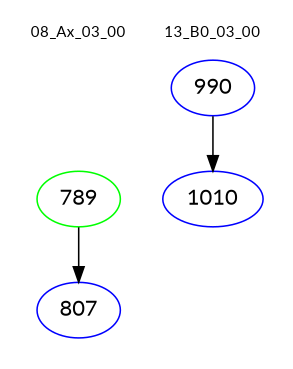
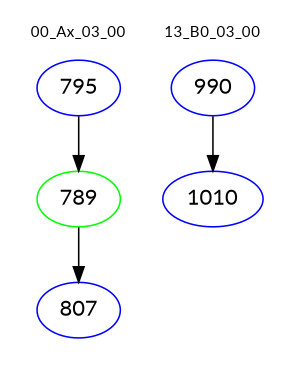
cluster "08_Ax_03_00": label "08_Ax_03_00" -> "00_Ax_03_00"
node "795": added
